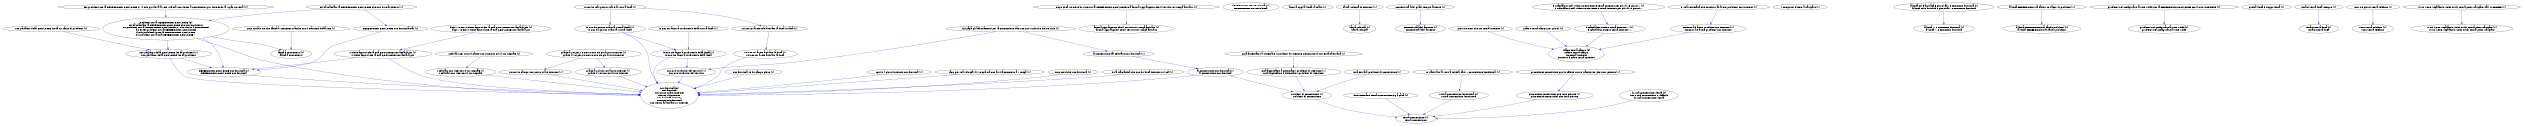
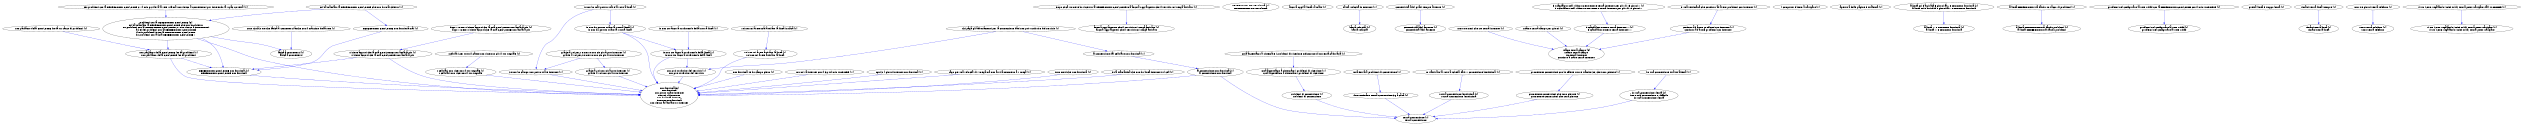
node "l'apertura delle pagine è stralenta [1]": added
edge "io non ho mai potuto usare la vostra linea [1]" -> "voi non mi avete mai attivato la linea in casa [1]": now "io non ho mai potuto usare la vostra linea [1]" -> "Se non ho campo non posso usare internet [1]"
node "non mi va internet con il 3g sul mio MOBILEE [1]": added
node "ho una connessione stra-stra-lenta [1]": added
edge "zona Ferrara problemi di connessione [1]" -> "problemi di connessione [1] problemi di connessione": now "zona Ferrara problemi di connessione [1]" -> "due settimane senza connessione 3g a casa [1]"
edge "la connessione non funziona [1] la connessione non funziona" -> "problemi di connessione [1] problemi di connessione": now "la connessione non funziona [1] la connessione non funziona" -> "senza connessione [1] senza connessione"
